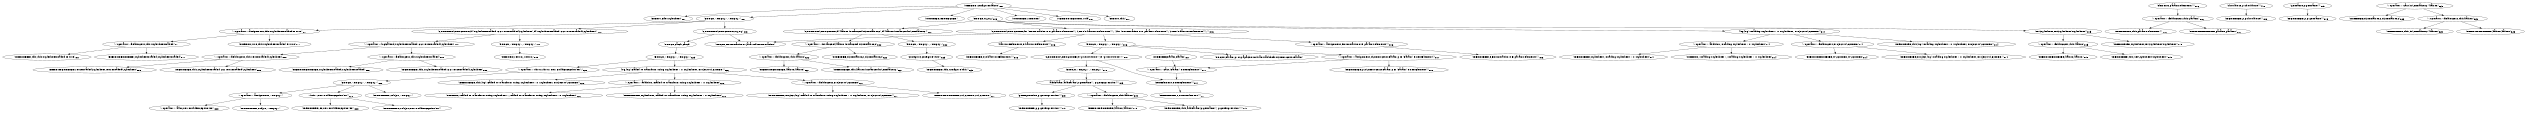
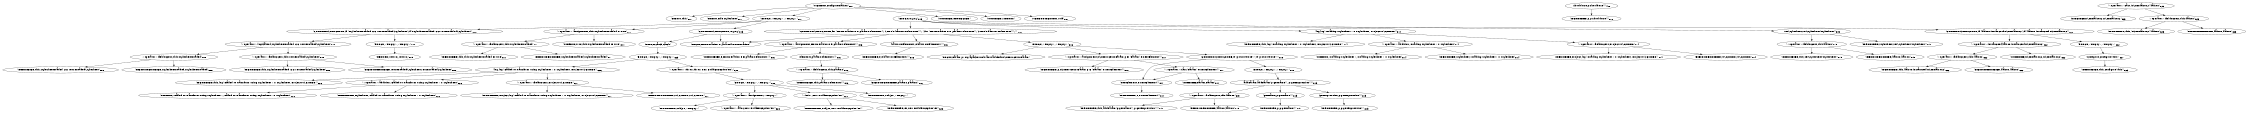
edge "(<operator>.assignment,Enumeration e = params.elements())" -> "(elements,params.elements())": added
node "(configure,configure(this))": text "823" -> "827"
edge "(TYPE_REF,Param,Param)" -> "(<operator>.cast,(Param) e.nextElement())": reversed
edge "(addParam,addParam(p.getName(), p.getExpression()))" -> "(getName,p.getName())": added
